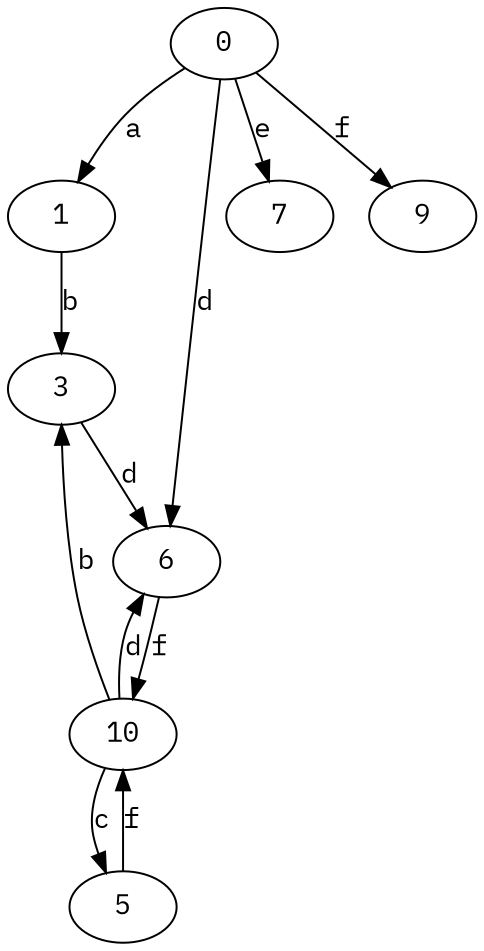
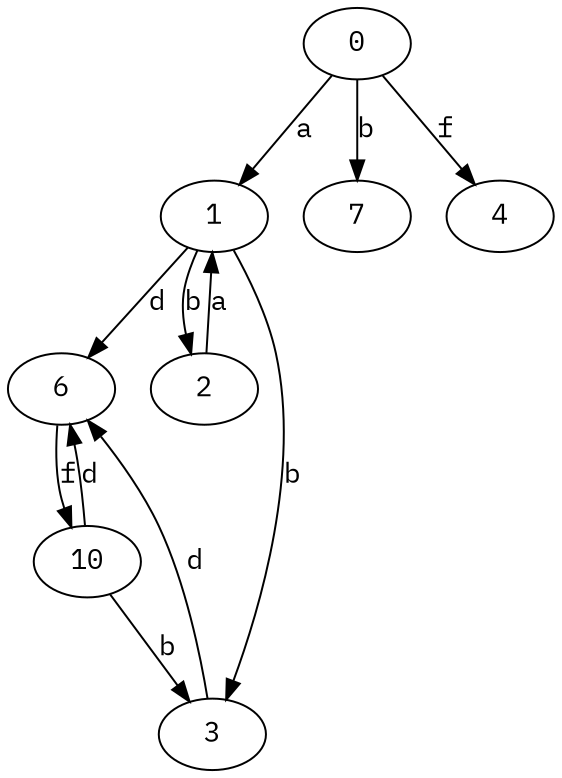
edge "0" -> "7": label "e" -> "b"
node "9": label "9" -> "4"
edge "0" -> "6": now "1" -> "6"
node "2": added
node "5": removed
